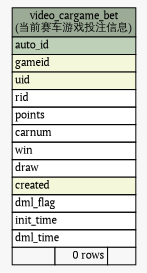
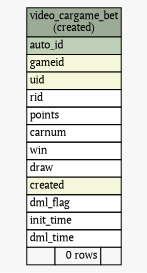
node "video_cargame_bet": text "(当前赛车游戏投注信息)" -> "(created)"
